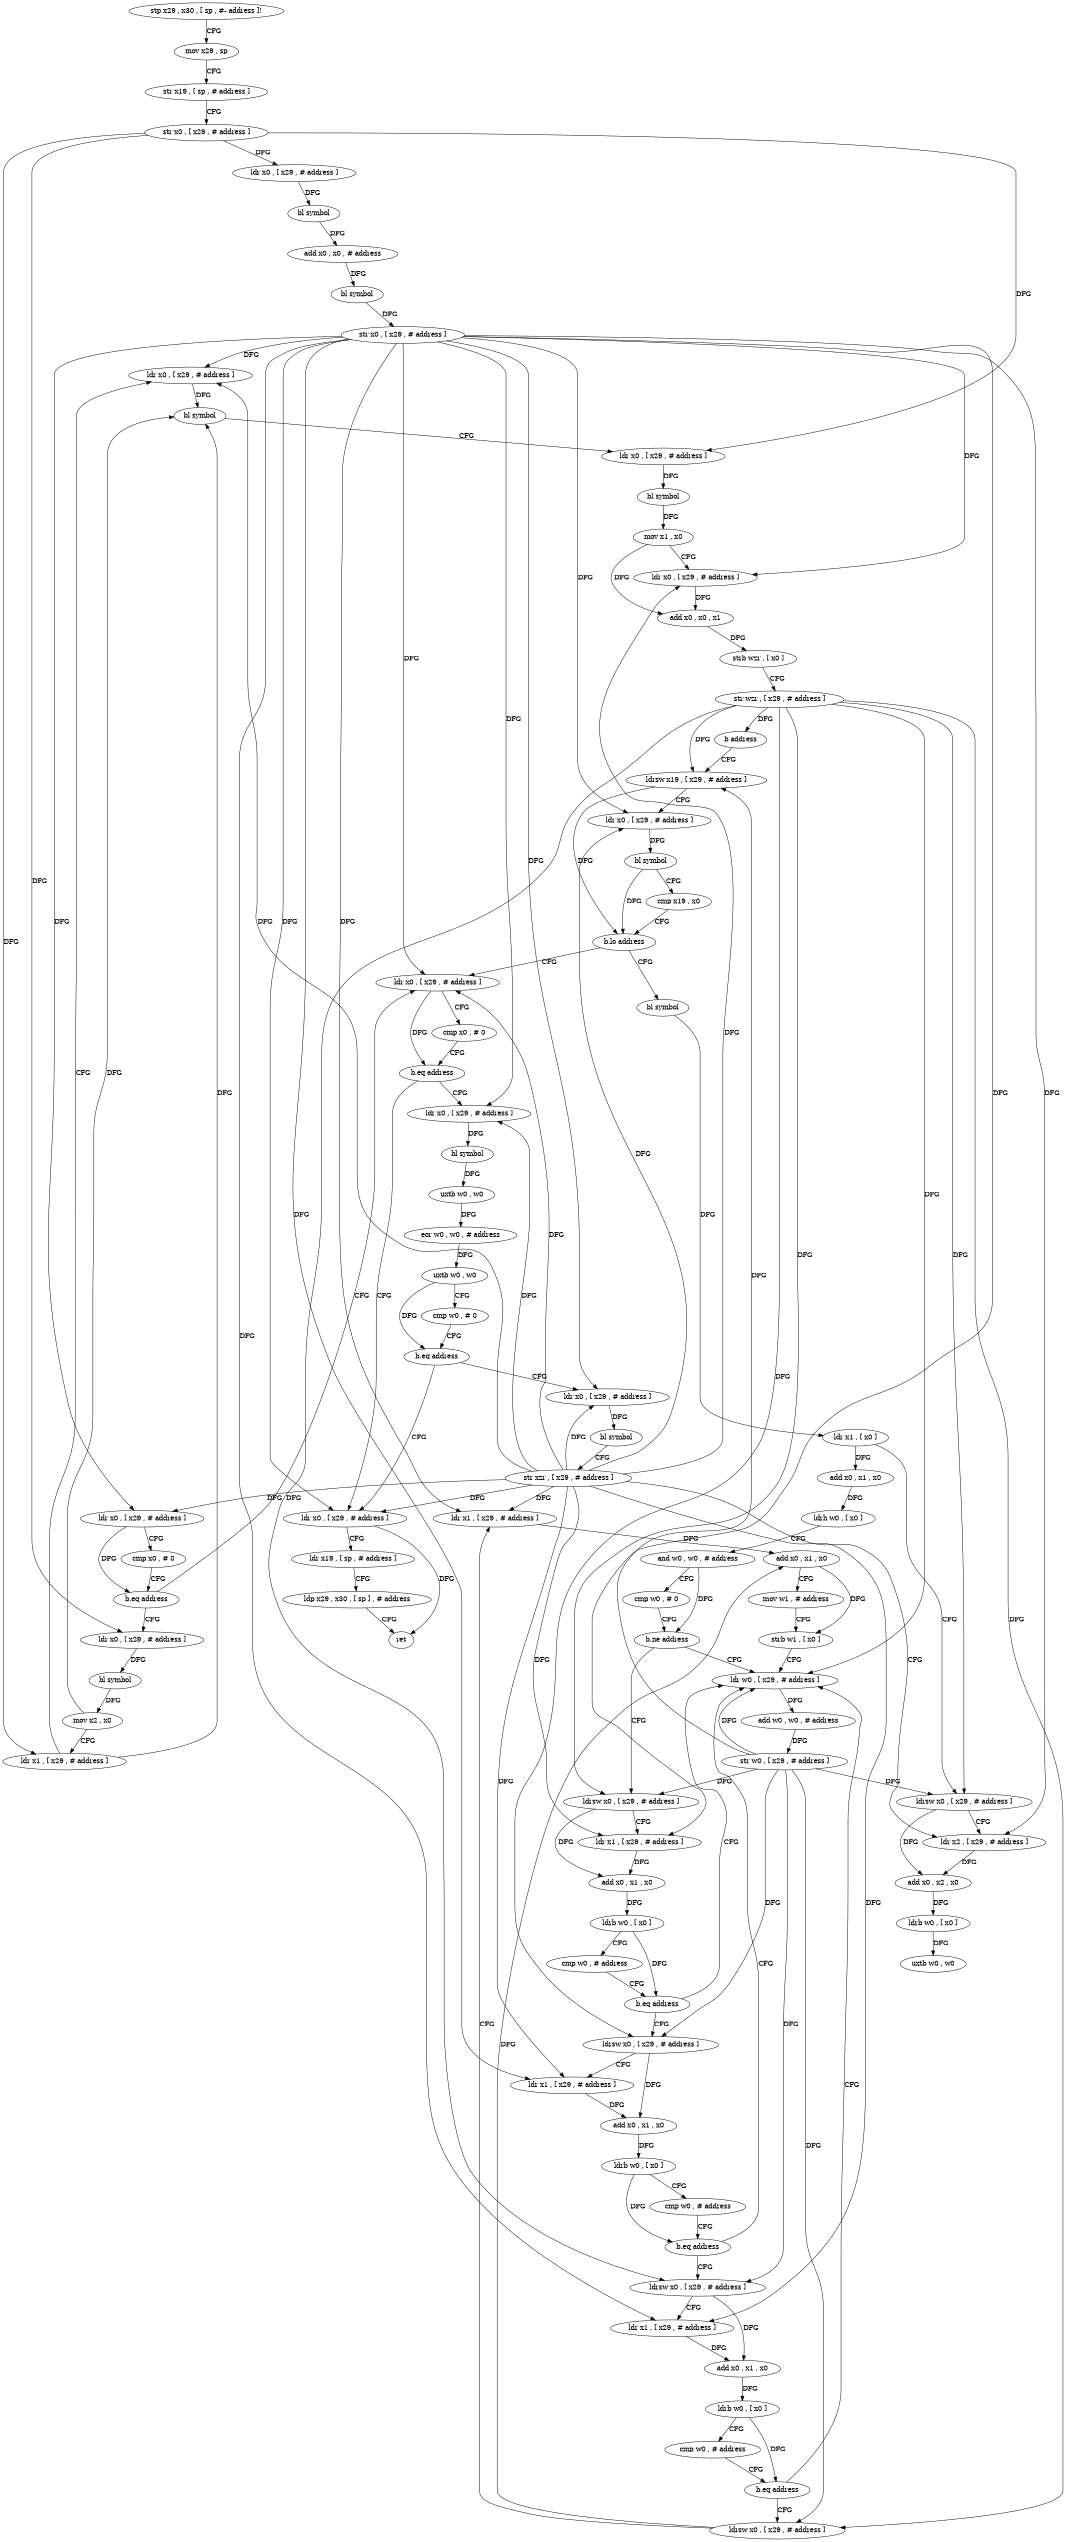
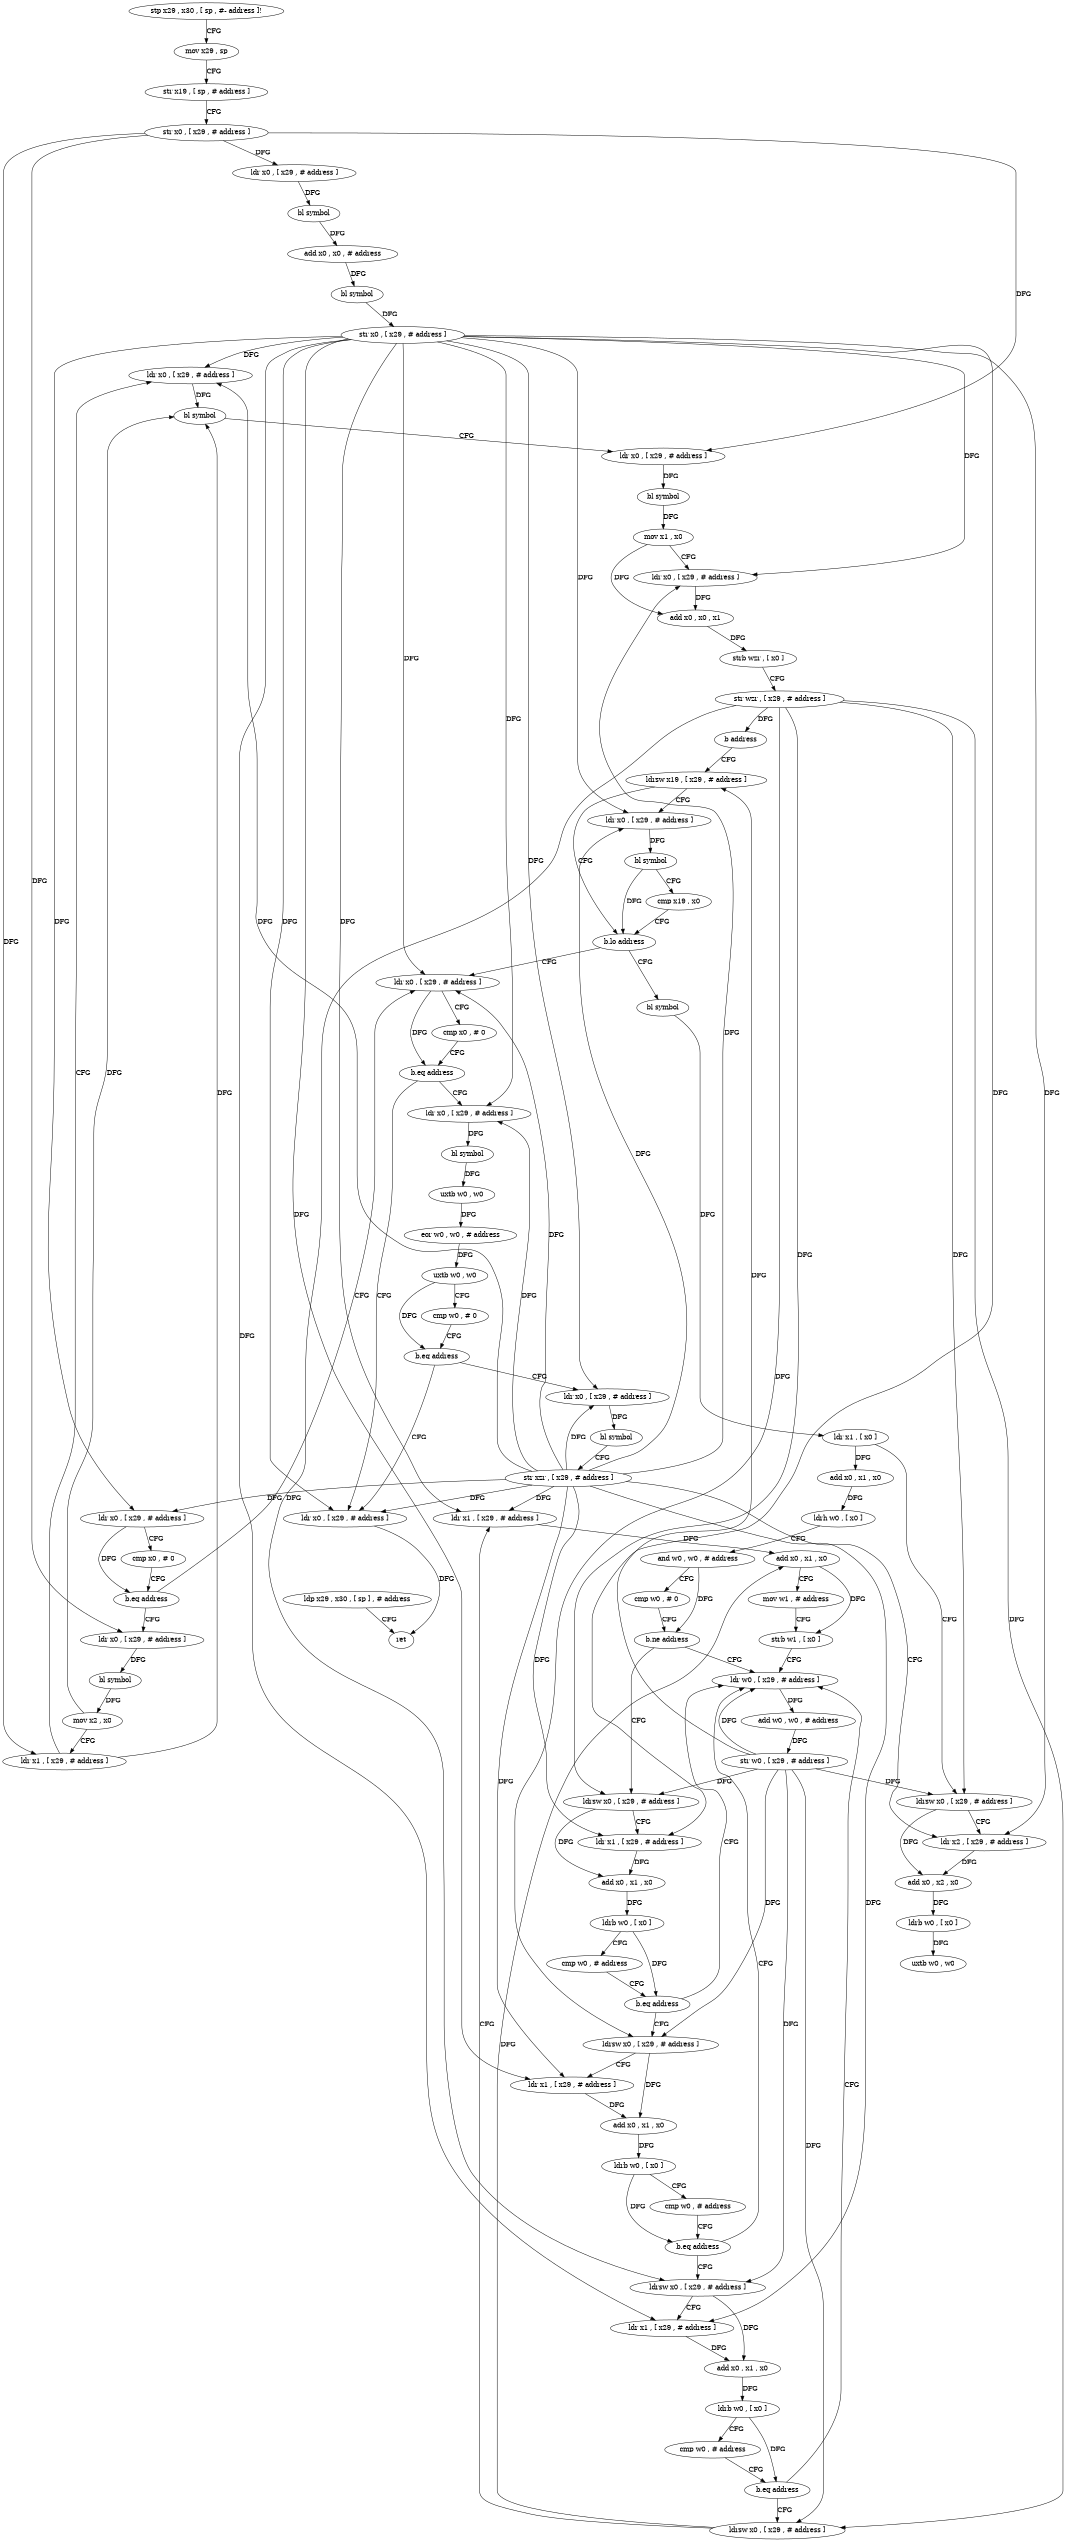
edge "str wzr , [ x29 , # address ]" -> "ldrsw x19 , [ x29 , # address ]": removed, label "DFG"
edge "ldrsw x19 , [ x29 , # address ]" -> "b.lo address": label "DFG" -> "CFG"
edge "str wzr , [ x29 , # address ]" -> "ldr w0 , [ x29 , # address ]": removed, label "DFG"
node "ldr x19 , [ sp , # address ]": removed
